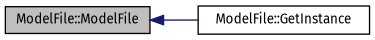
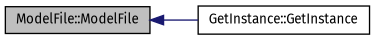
node "ModelFile::GetInstance": label "ModelFile::GetInstance" -> "GetInstance::GetInstance"
